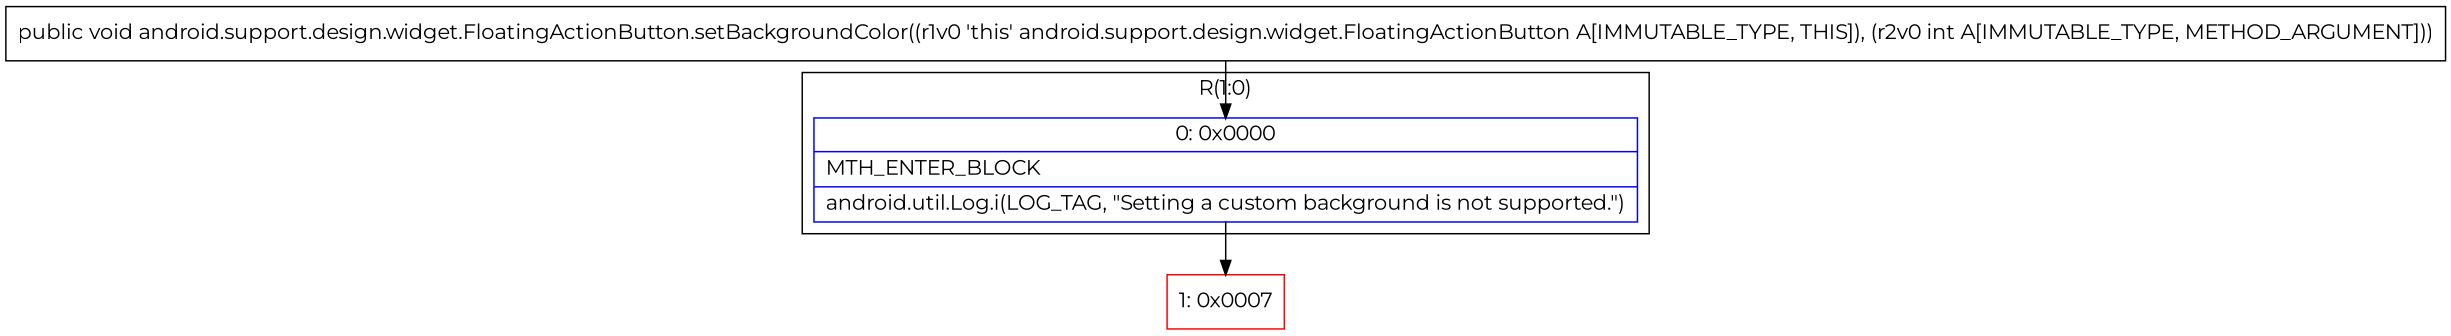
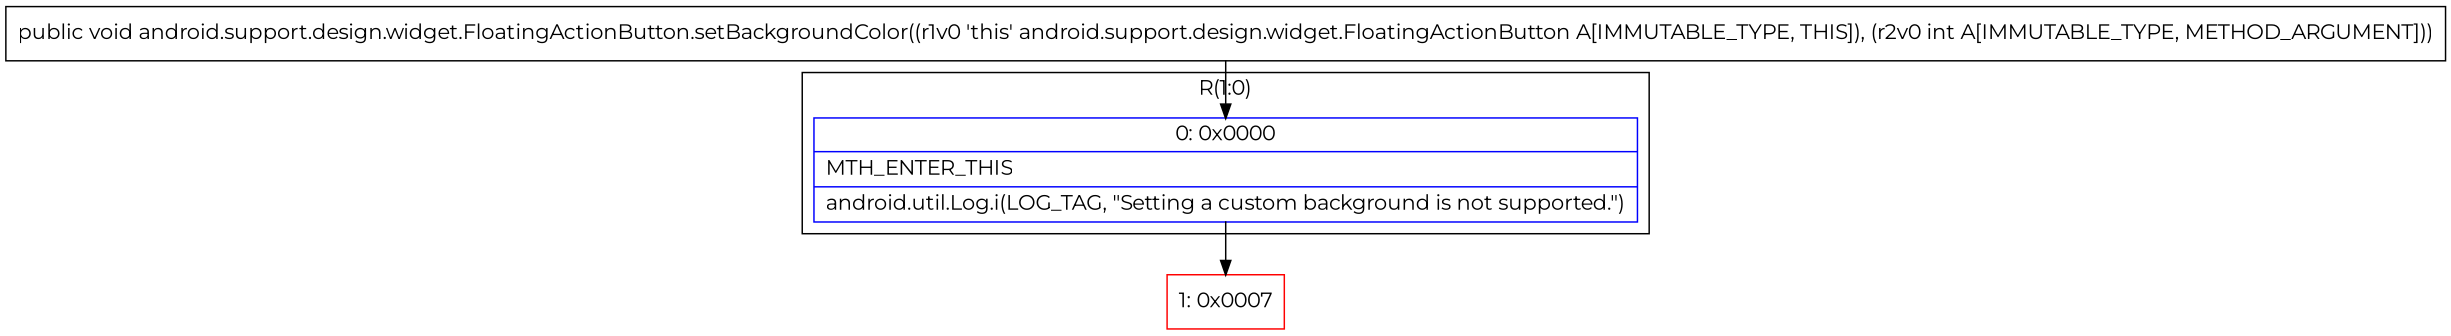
node "0: 0x0000": text "MTH_ENTER_BLOCK" -> "MTH_ENTER_THIS"
